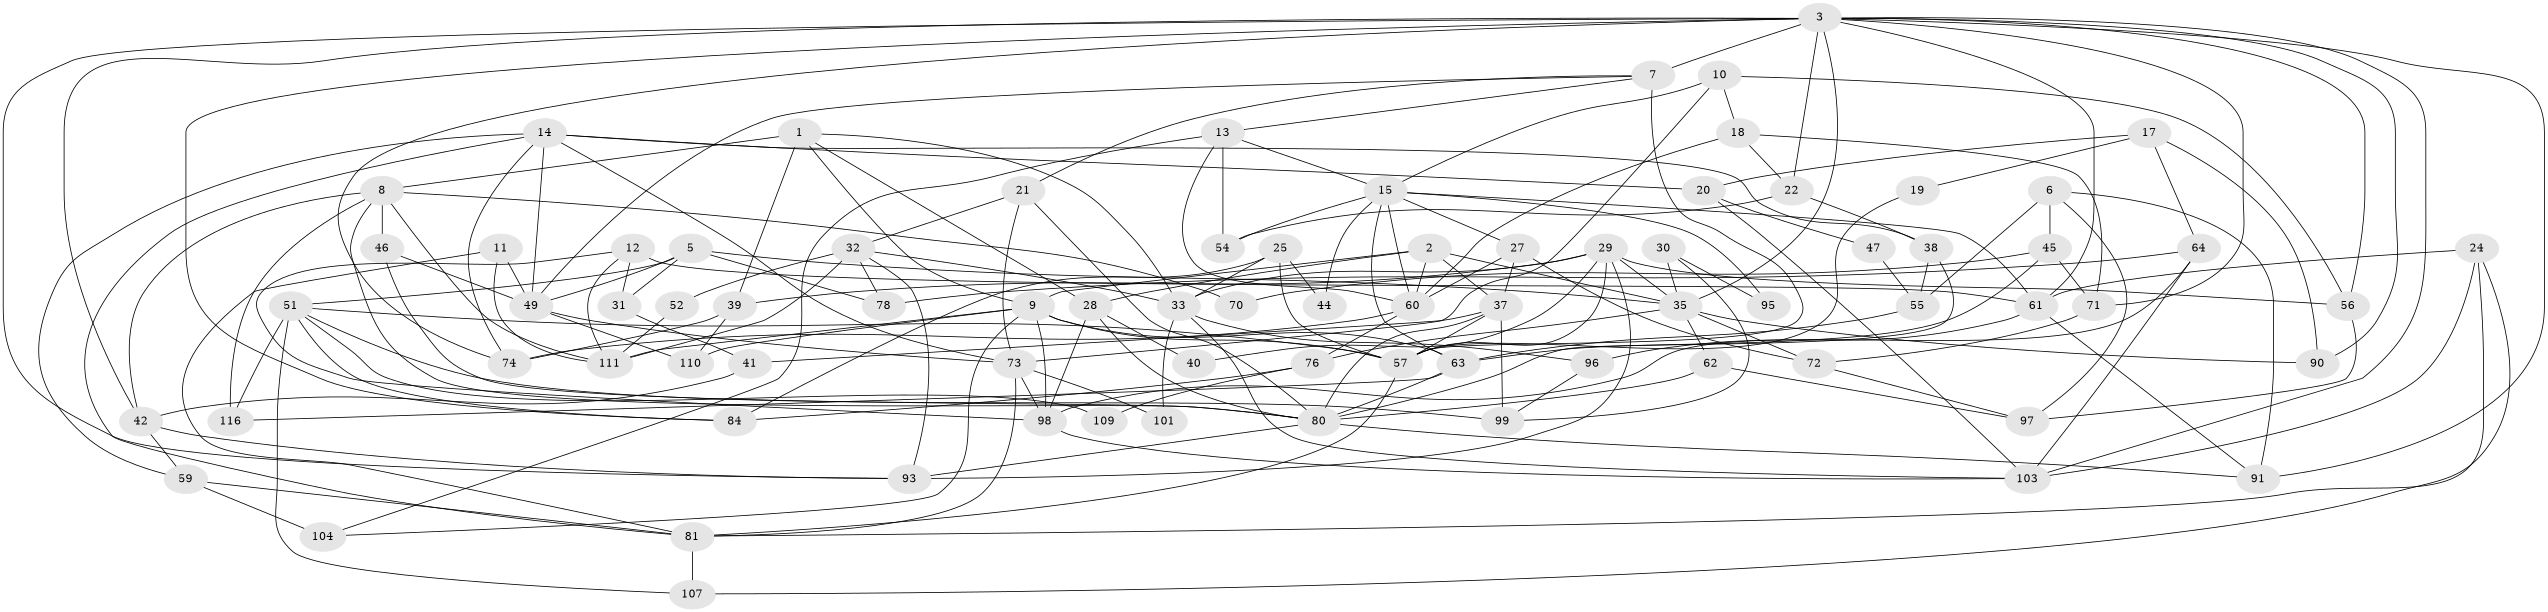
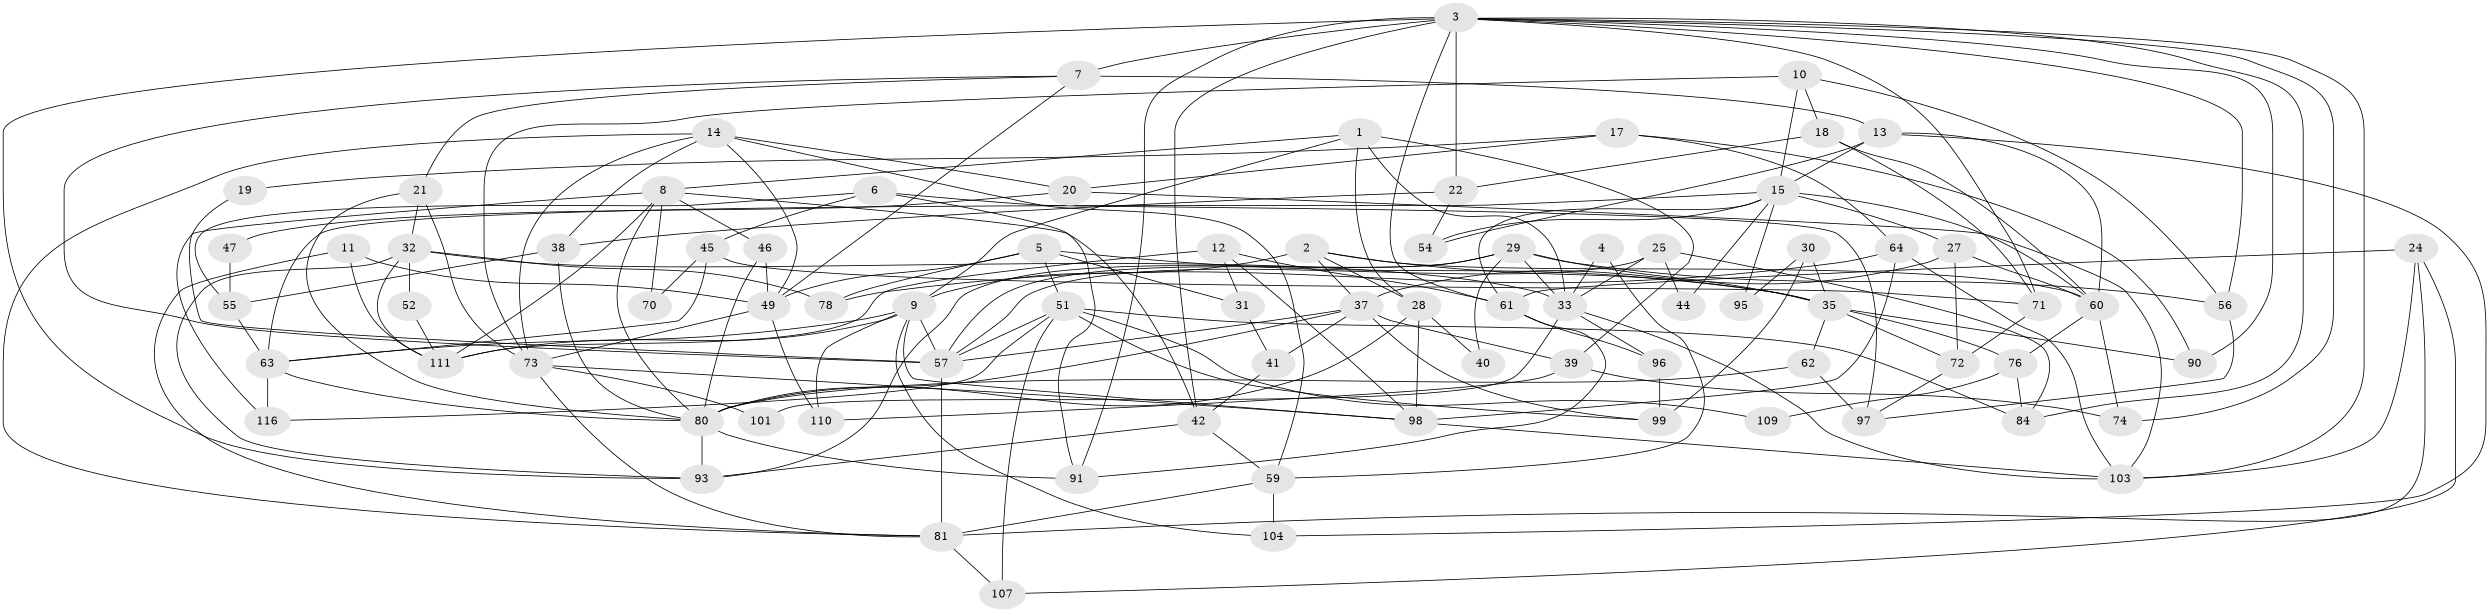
edge "3" -- "35": removed
edge "14" -- "74": removed
node "4": added
edge "29" -- "39": now "37" -- "39"
